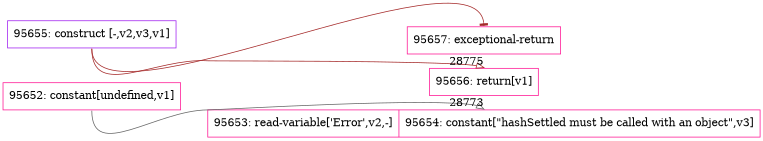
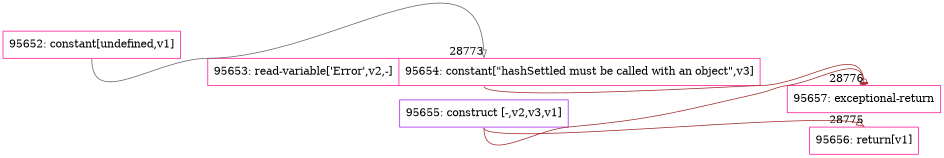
edge "95653: read-variable['Error',v2,-]" -> "95657: exceptional-return": added
